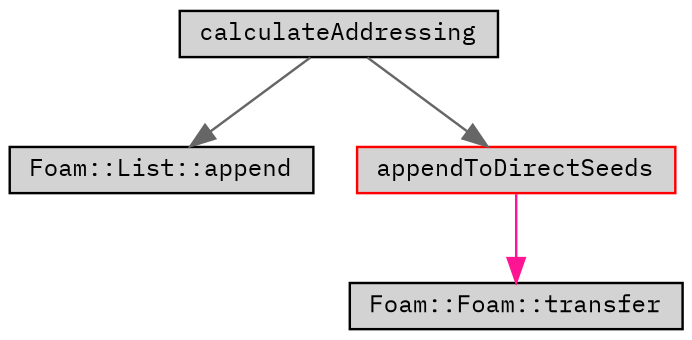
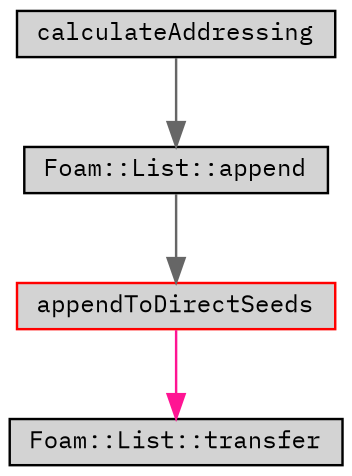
edge "calculateAddressing" -> "appendToDirectSeeds": now "Foam::List::append" -> "appendToDirectSeeds"
node "Foam::Foam::transfer": label "Foam::Foam::transfer" -> "Foam::List::transfer"
